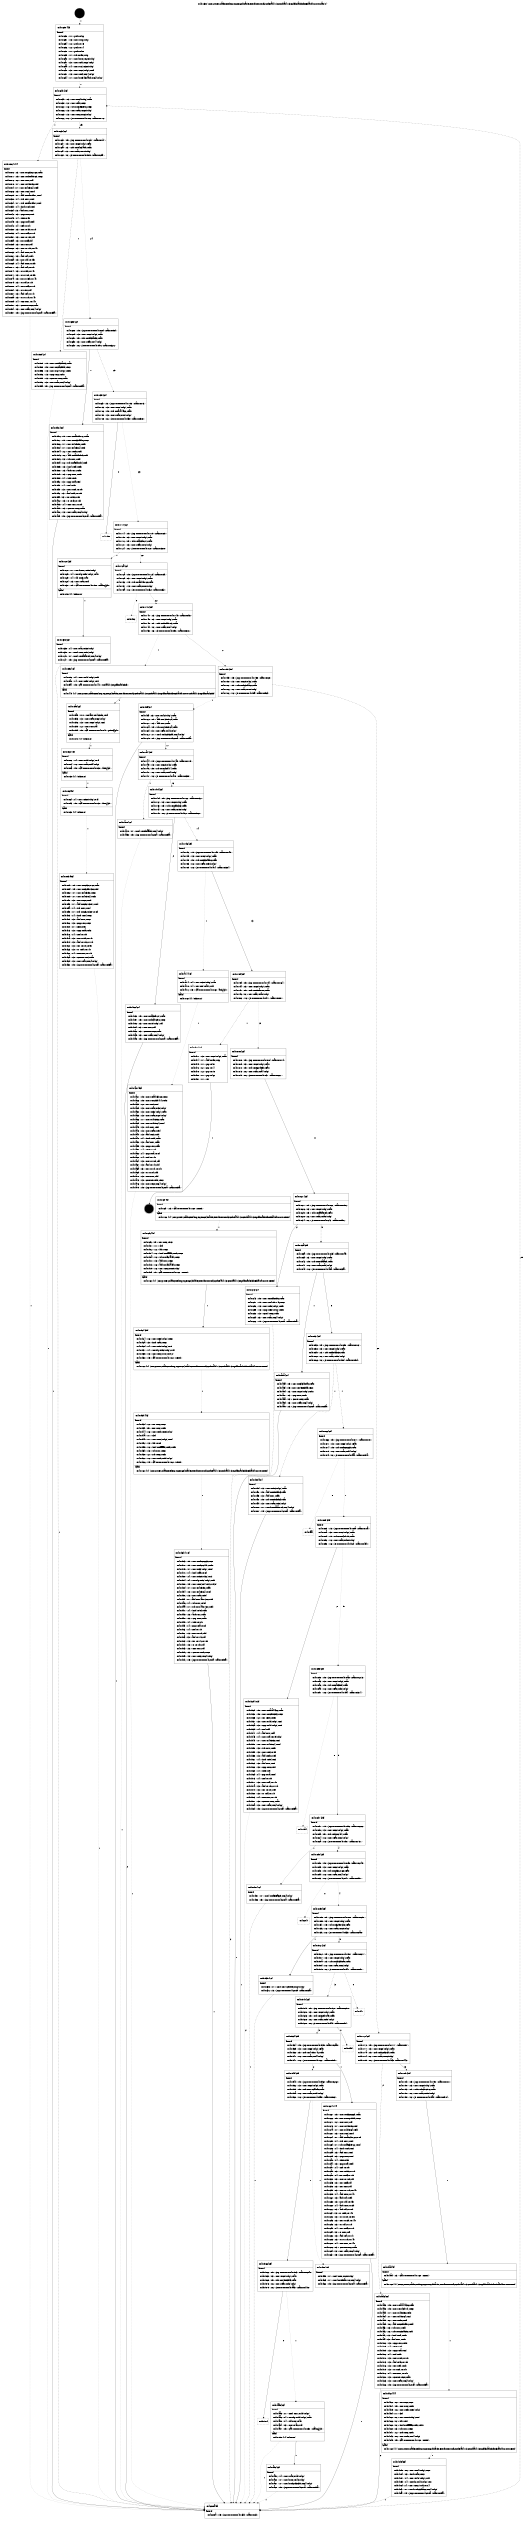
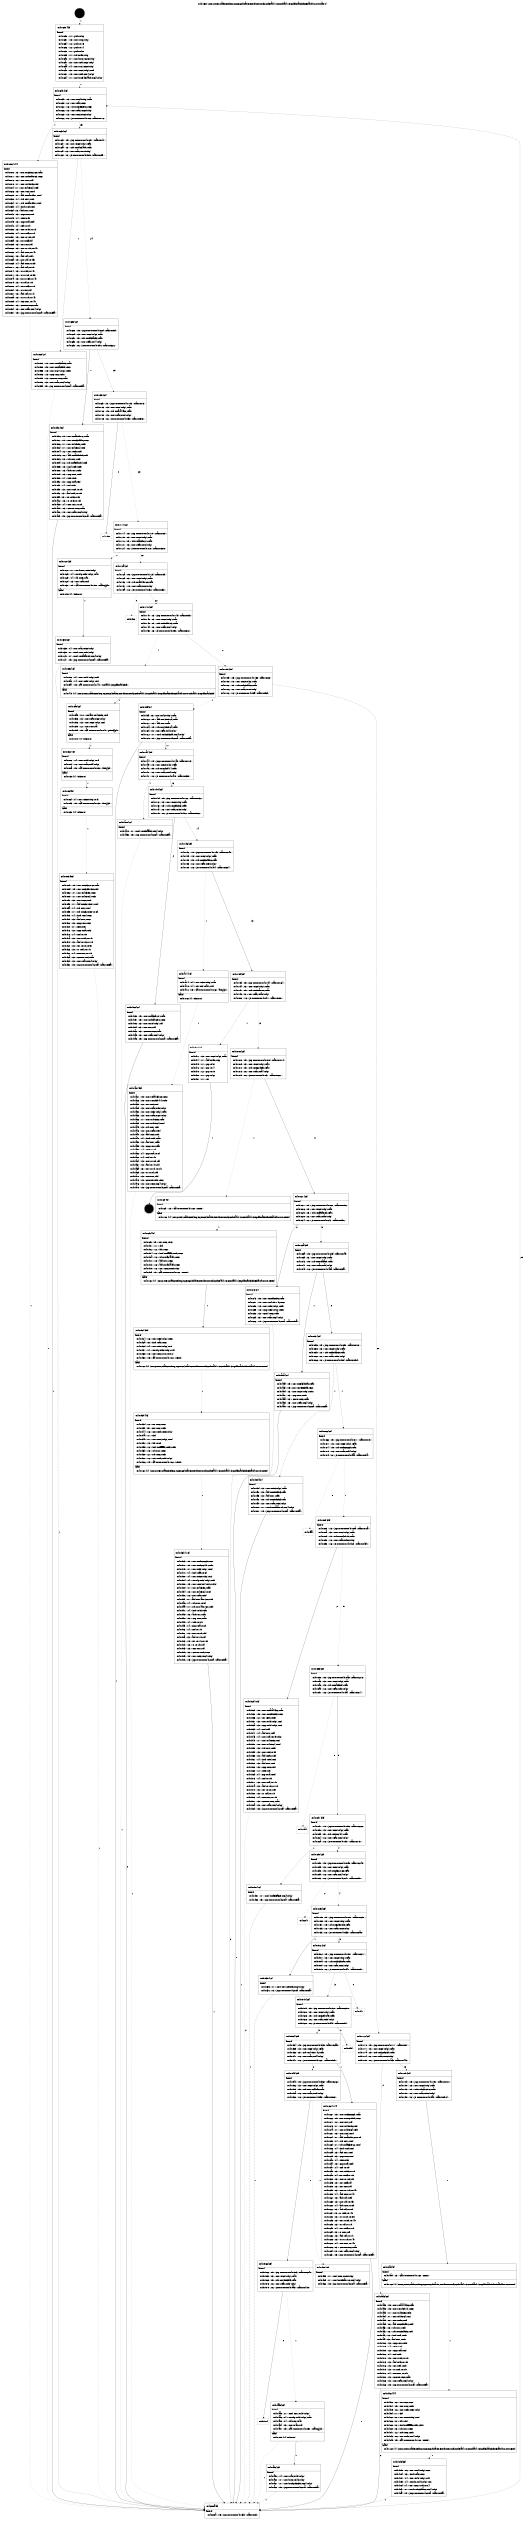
edge "0x401808 [25]" -> "0x401cf7 [5]": added, label "1"
